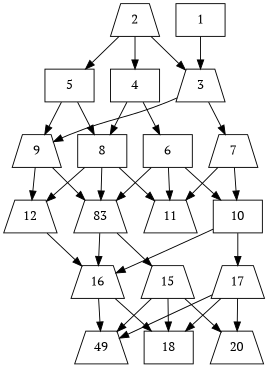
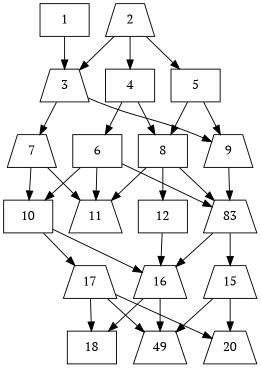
edge "9" -> "12": removed
node "12": shape trapezium -> box
edge "15" -> "18": removed
